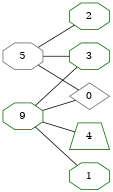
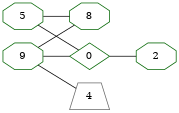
edge "2" -- "5": now "2" -- "0"
node "5": color gray40 -> darkgreen
node "3": label "3" -> "8"
node "0": color gray40 -> darkgreen
node "4": color darkgreen -> gray40
node "1": removed
